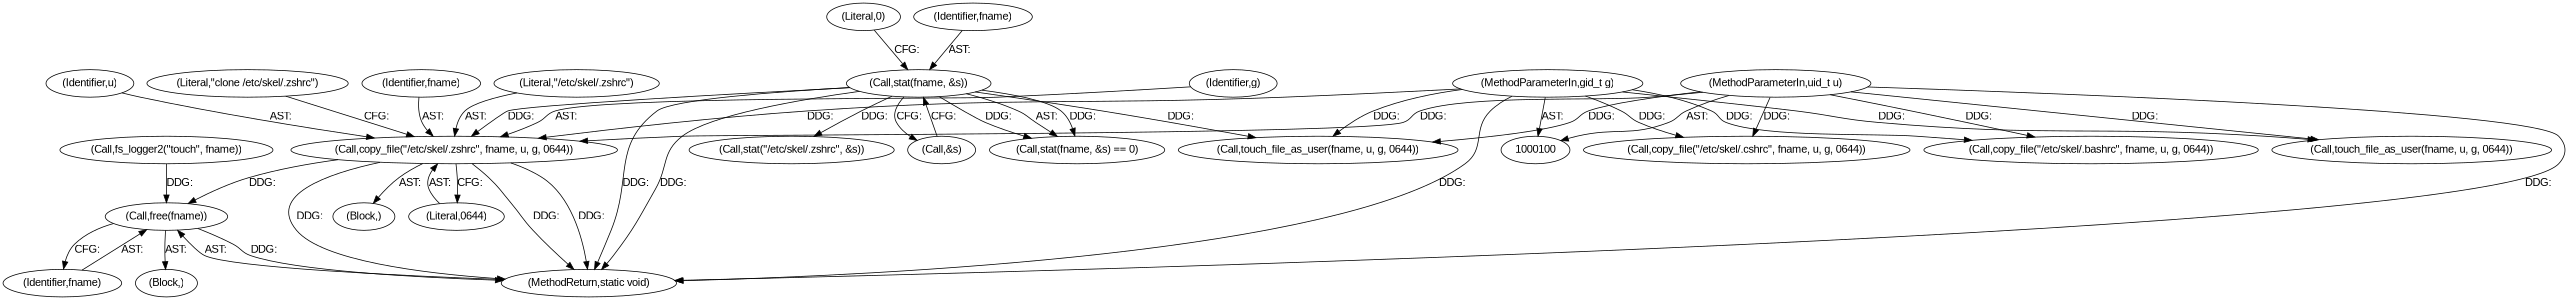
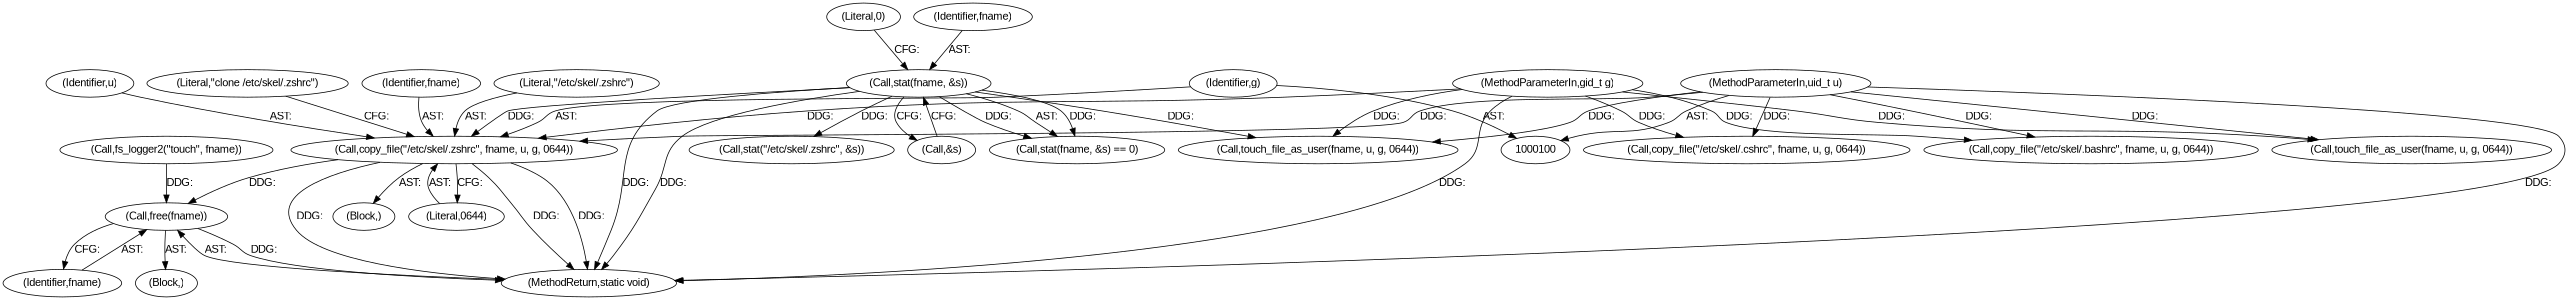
edge "(MethodParameterIn,gid_t g)" -> "1000100": now "(Identifier,g)" -> "1000100"
